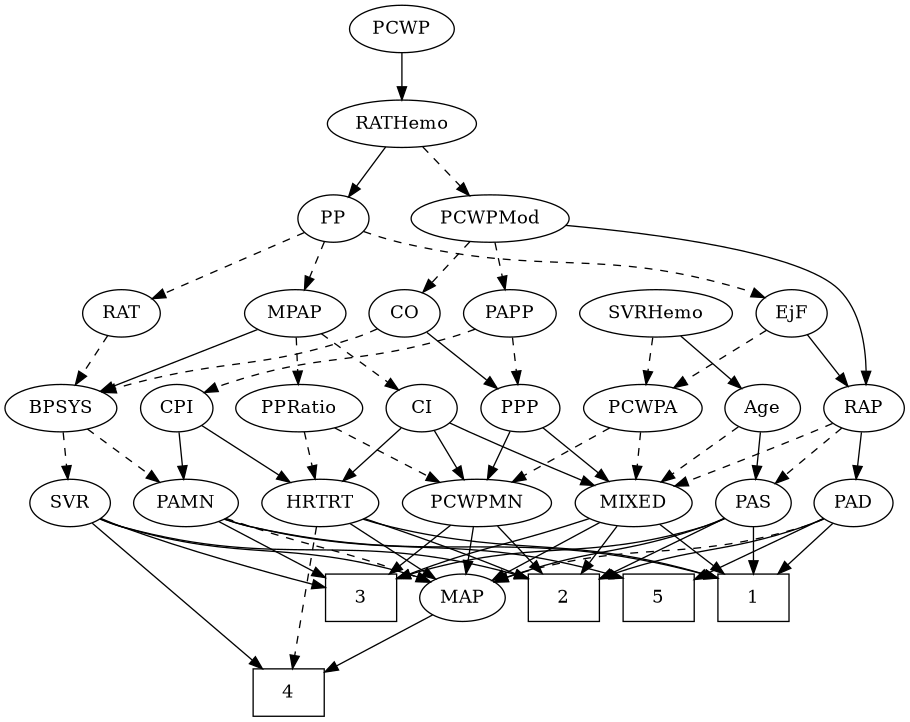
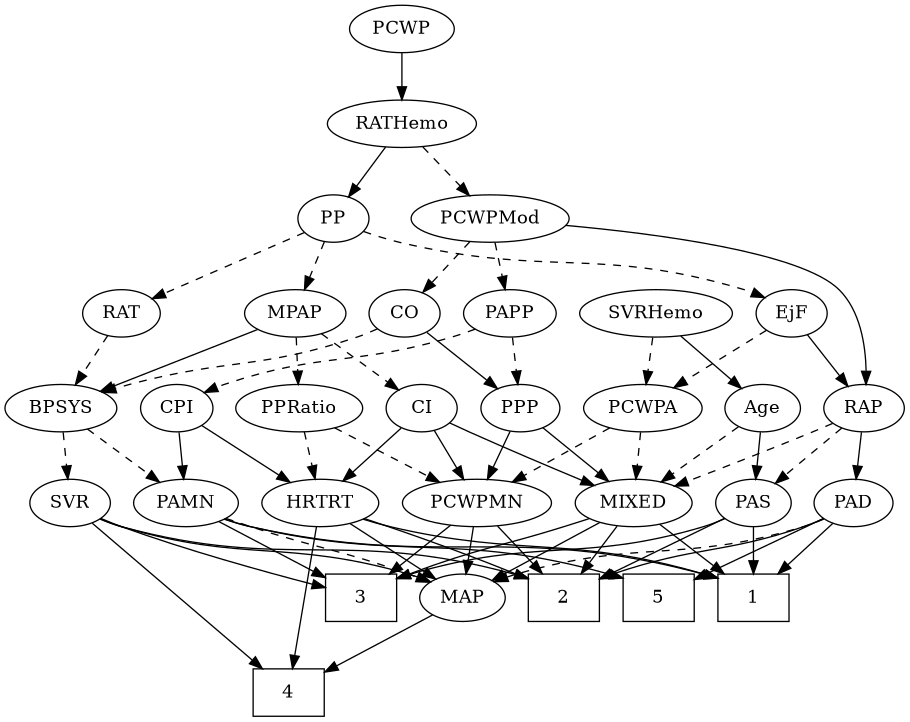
edge "PAS" -> "MAP": removed
edge "HRTRT" -> "4": style dashed -> solid
